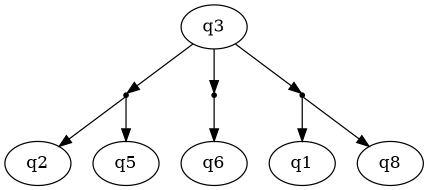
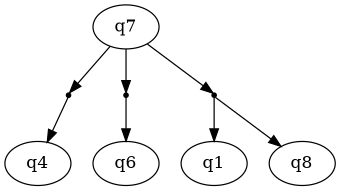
node "q3": label "q3" -> "q7"
node "q2": label "q2" -> "q4"
node "q5": removed
